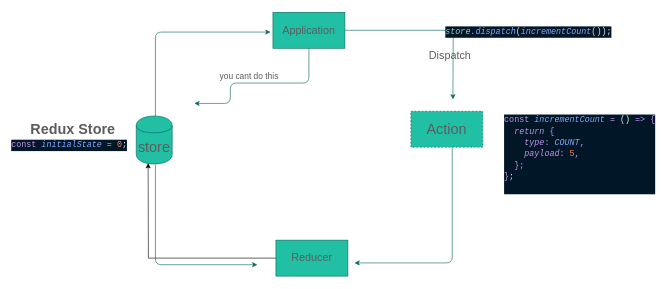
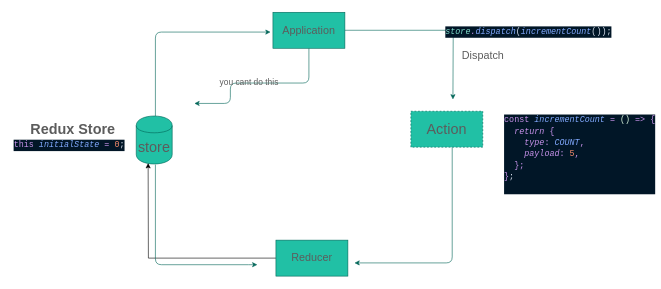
node "Dispatch": moved (450, 56) -> (483, 56)
node "you cant do this": moved (249, 76) -> (249, 82)
node "const initialState = 0;": label "const initialState = 0;" -> "this initialState = 0;"
